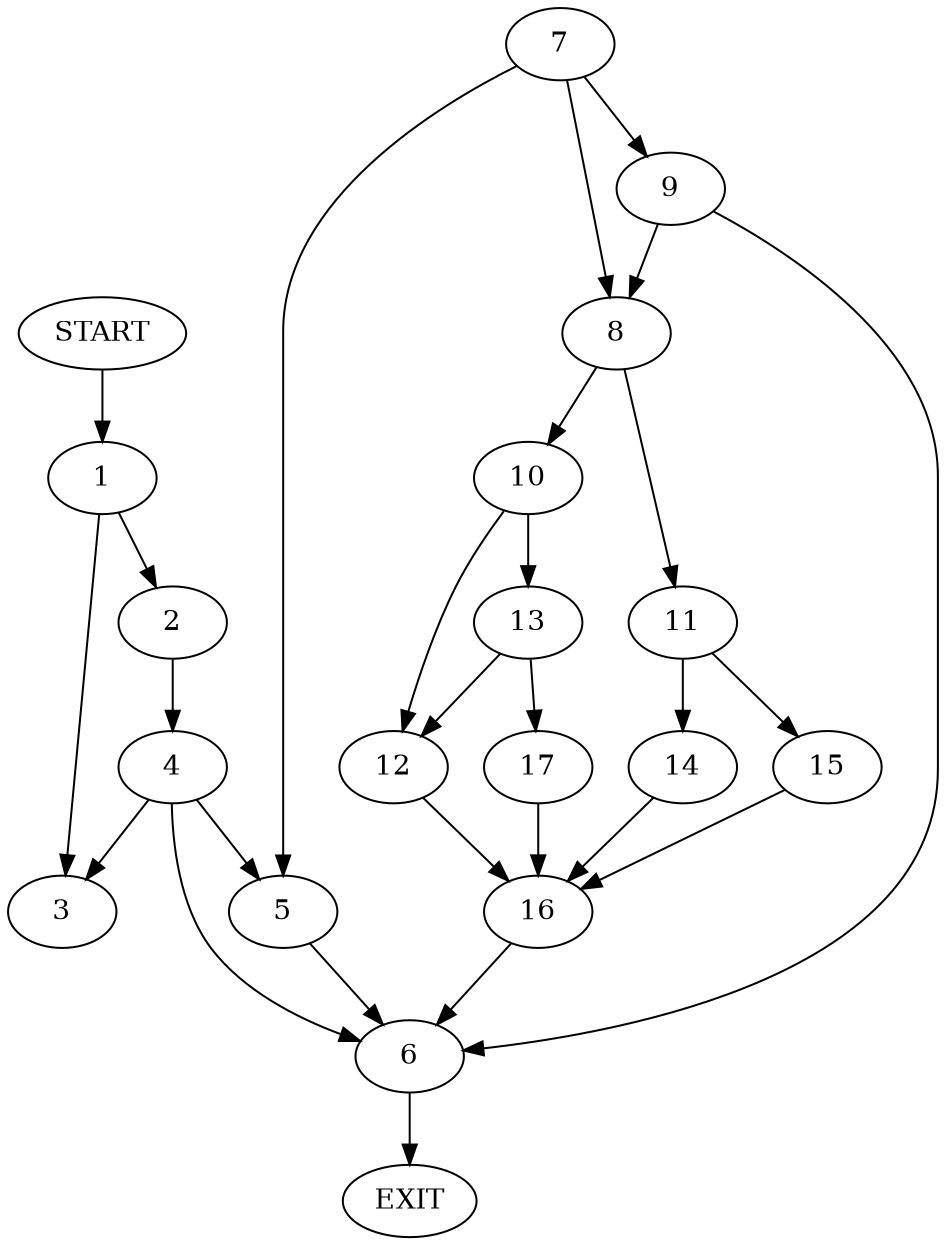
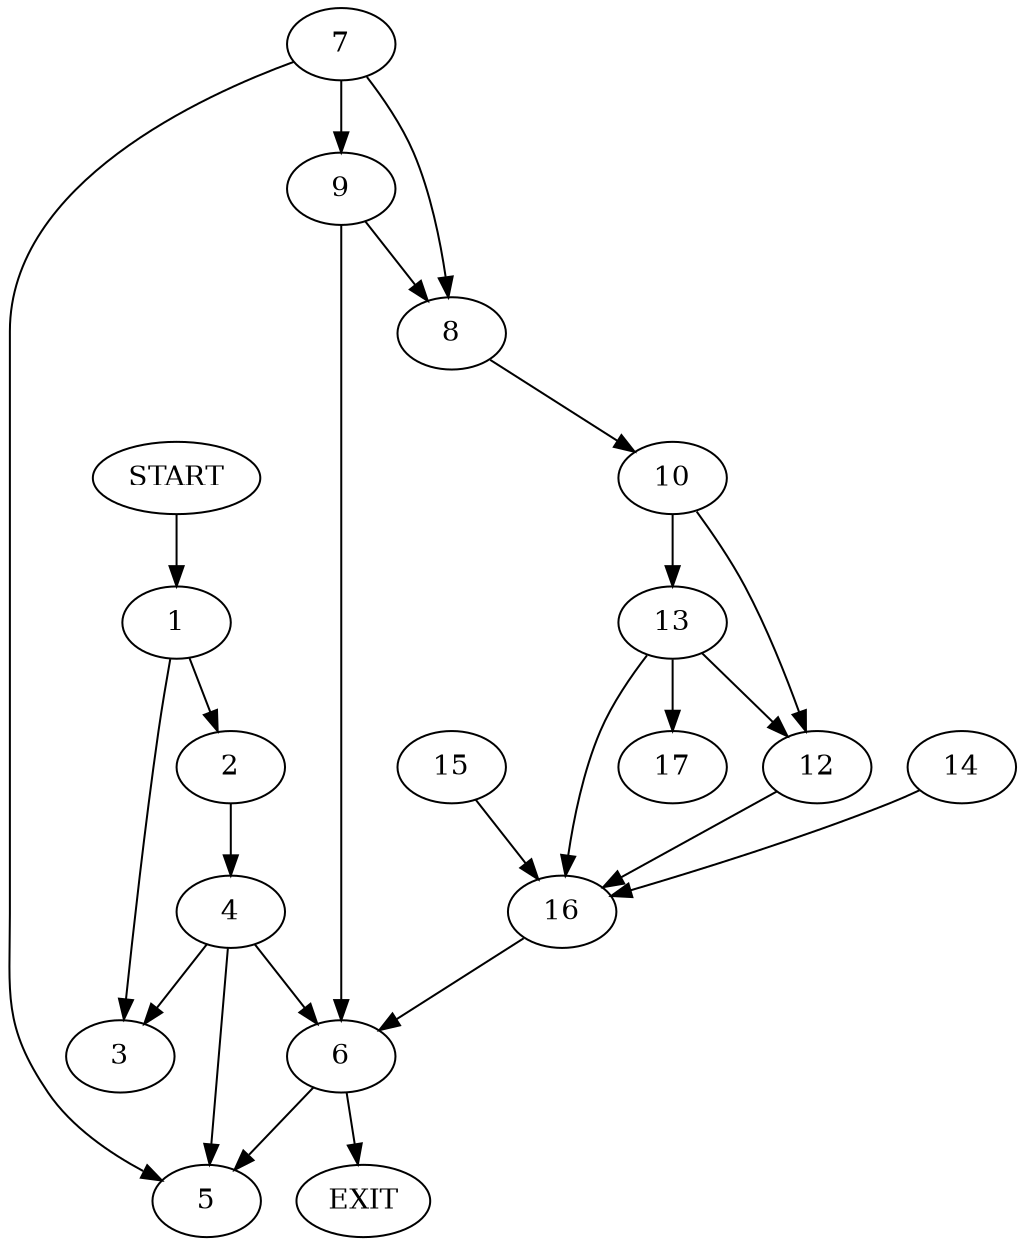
node "11": removed
edge "17" -> "16": now "13" -> "16"
edge "5" -> "6": reversed
